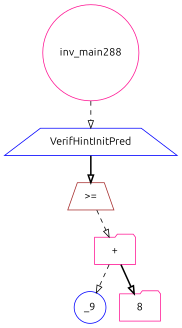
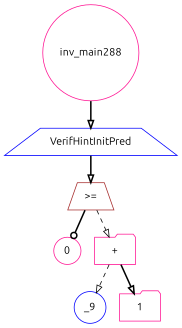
edge "inv_main288" -> "VerifHintInitPred": style dashed -> bold
node "0": added
node "8": label "8" -> "1"
